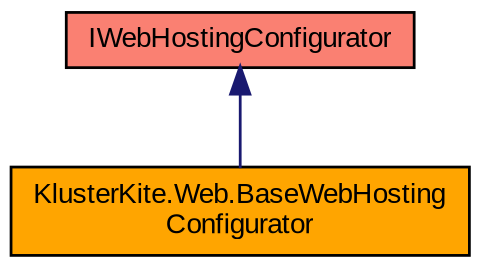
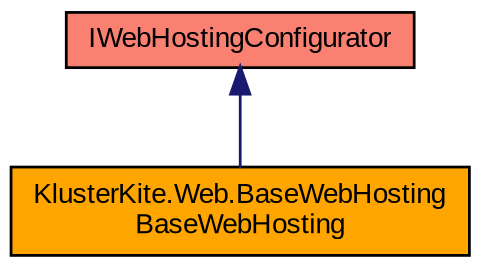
node "KlusterKite.Web.BaseWebHosting Configurator": label "KlusterKite.Web.BaseWebHosting Configurator" -> "KlusterKite.Web.BaseWebHosting BaseWebHosting"
